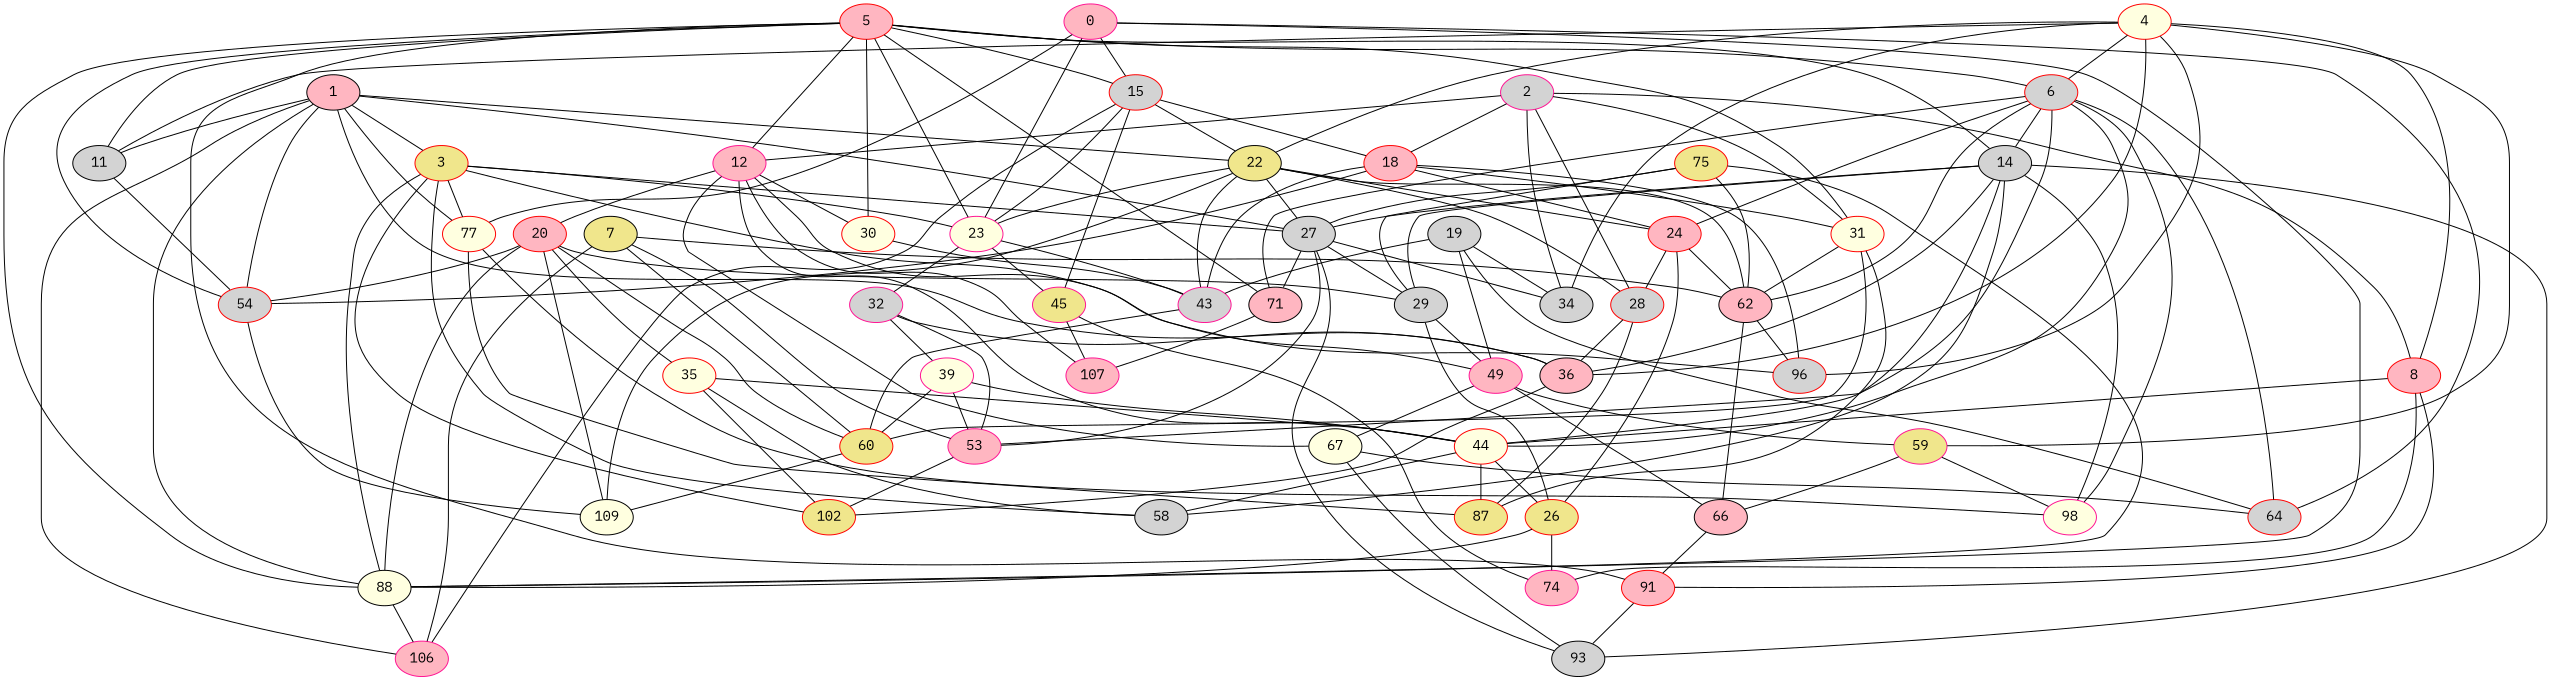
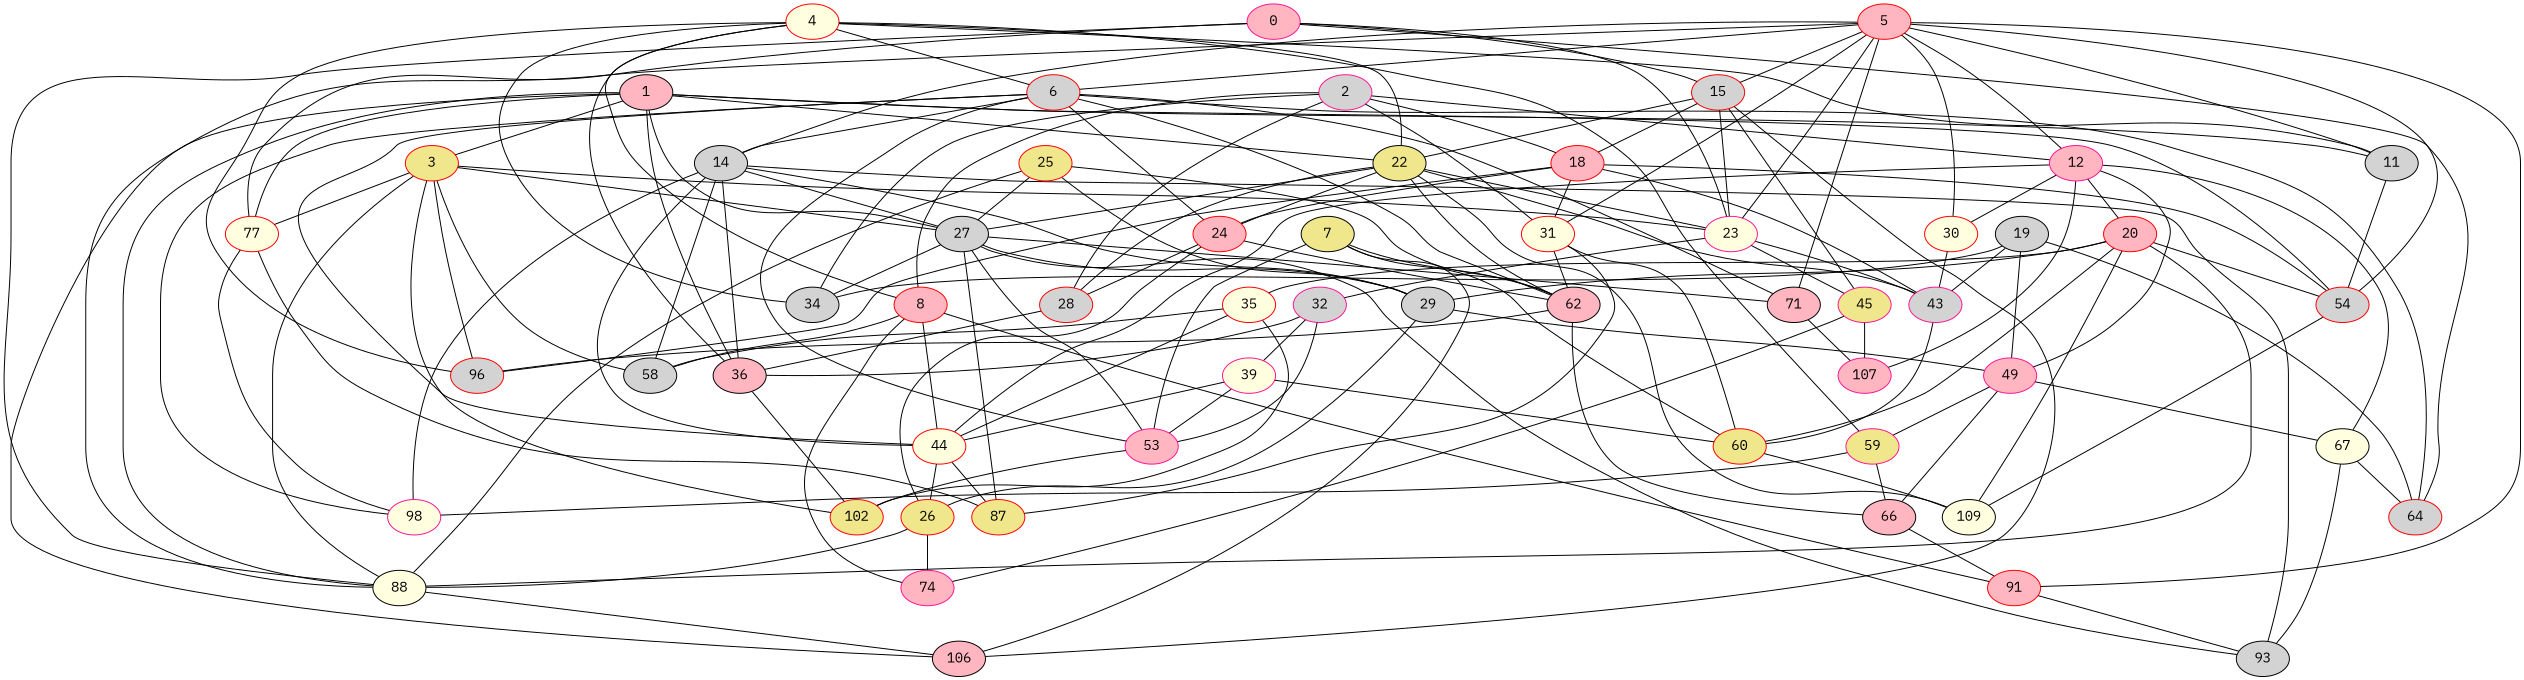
node "75": label "75" -> "25"
edge "28" -- "87": now "27" -- "87"
edge "44" -- "58": now "8" -- "58"
node "106": color deeppink -> black
